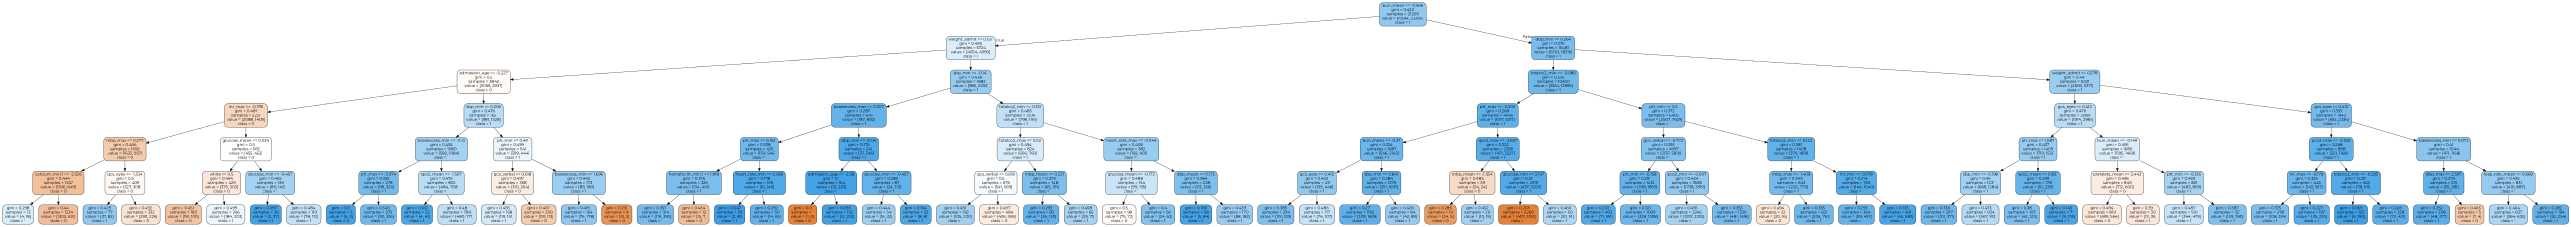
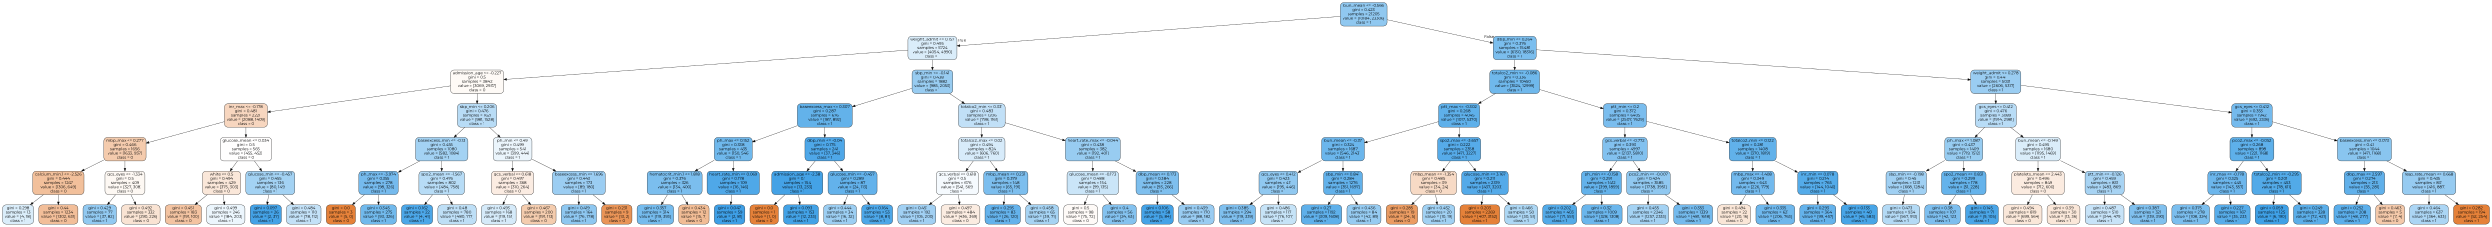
node "gini = 0.0 samples = 3 value = [5, 0] class = 0": fillcolor #44a2e6 -> #e58139
node "gini = 0.292 samples = 50 value = [14, 65] class = 1": removed
node "gini = 0.336 samples = 297 value = [101, 371] class = 1": removed
node "gini = 0.282 samples = 194 value = [52, 254] class = 1": fillcolor #62b1ea -> #e58139
